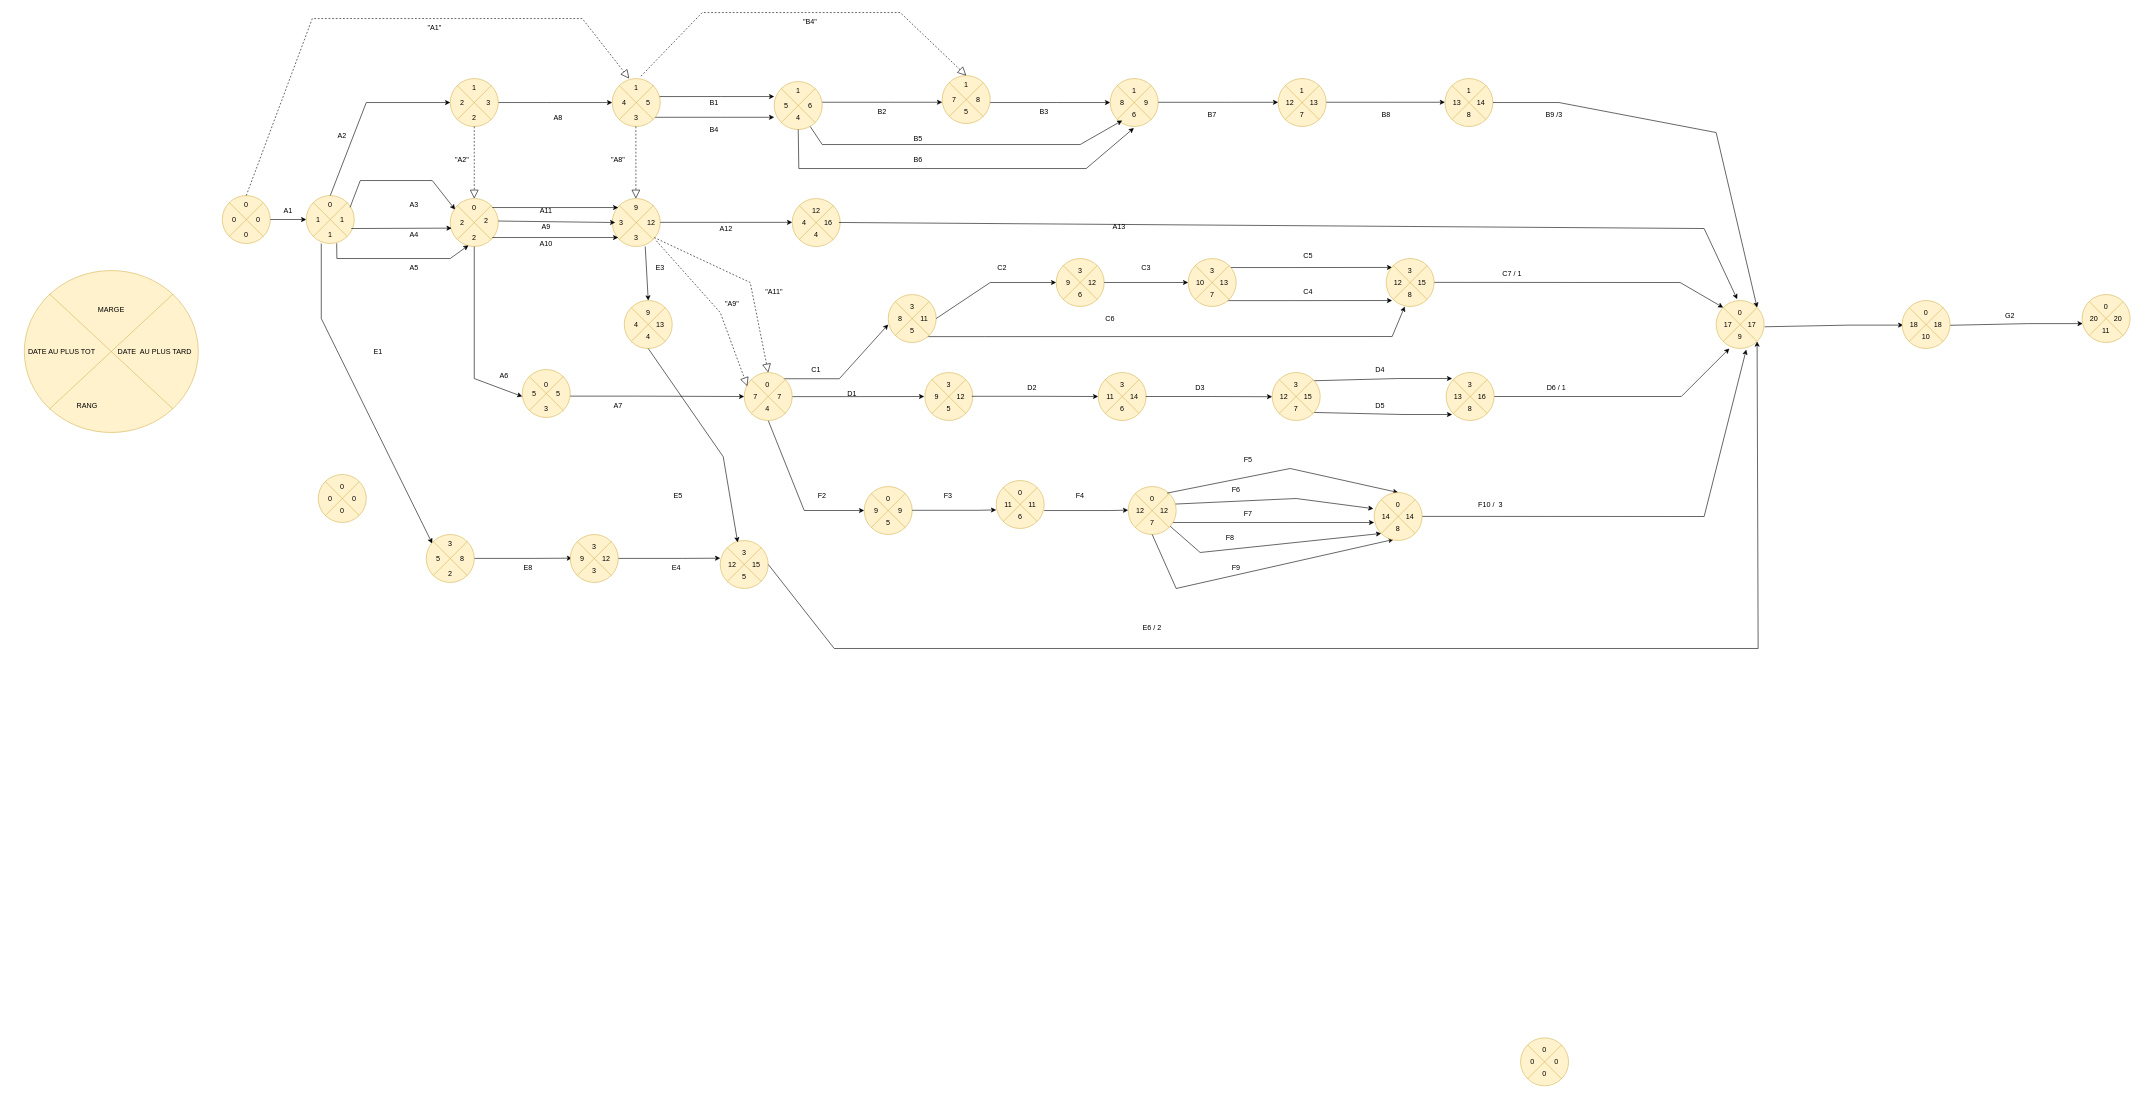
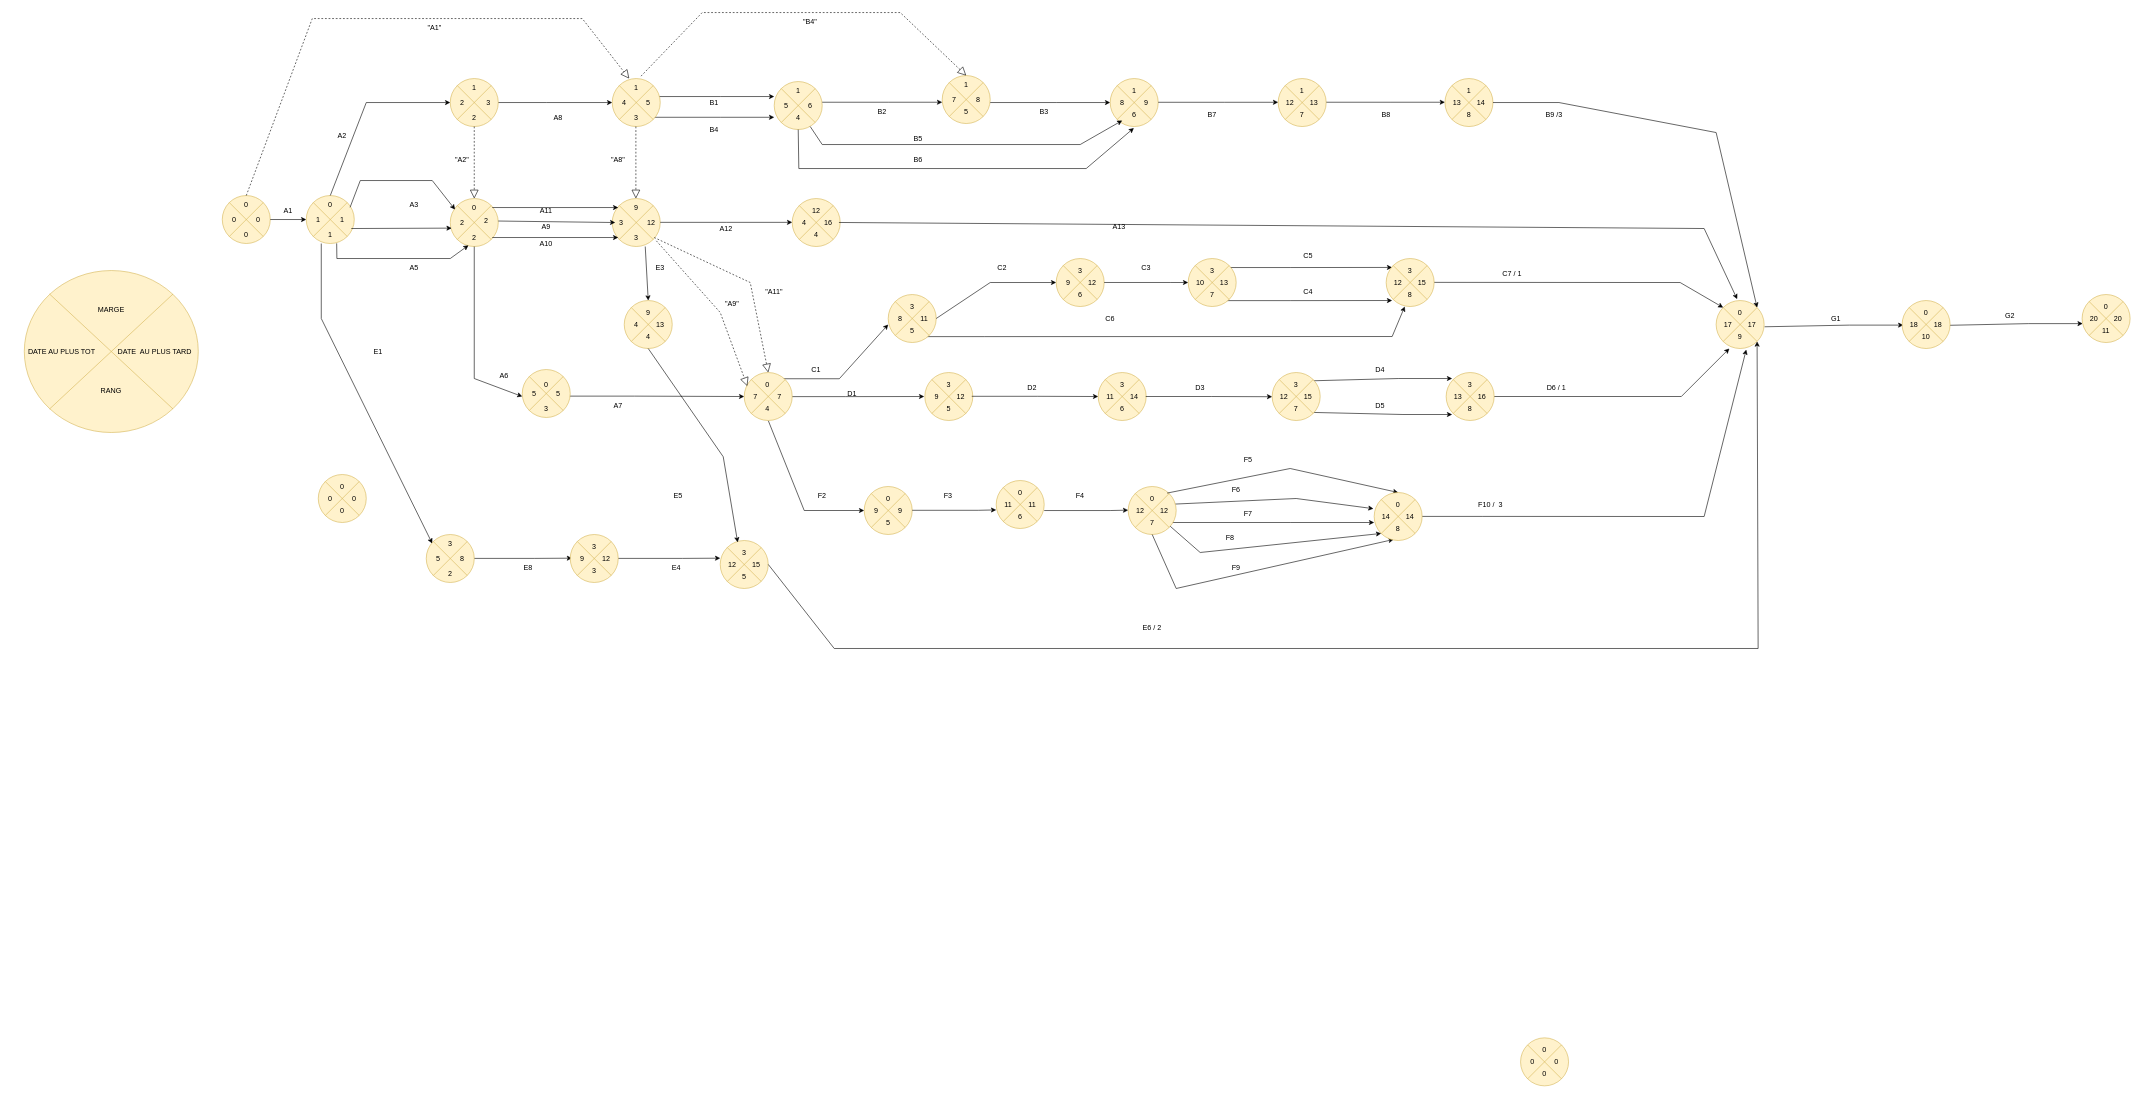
node "A4": removed
node "G1": added
node "RANG": moved (87, 405) -> (111, 390)
